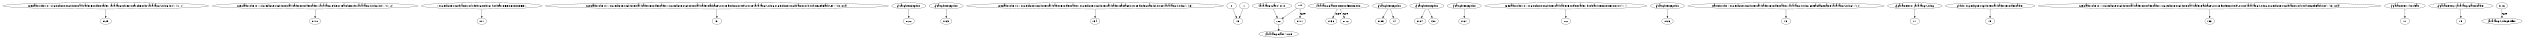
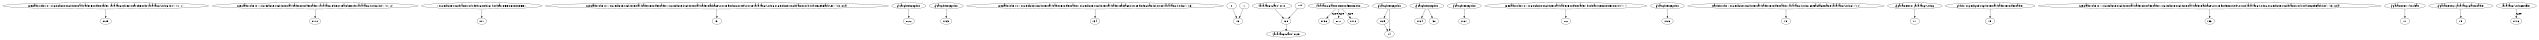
edge "null" -> "$r11": now "java.lang.ClassNotFoundException" -> "$r11"
edge "$r16" -> "java.lang.StringBuffer": reversed
edge "$r25" -> "r4": added
